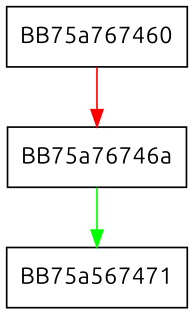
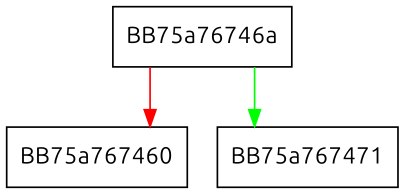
edge "BB75a767460" -> "BB75a76746a": reversed
node "BB75a567471": label "BB75a567471" -> "BB75a767471"
